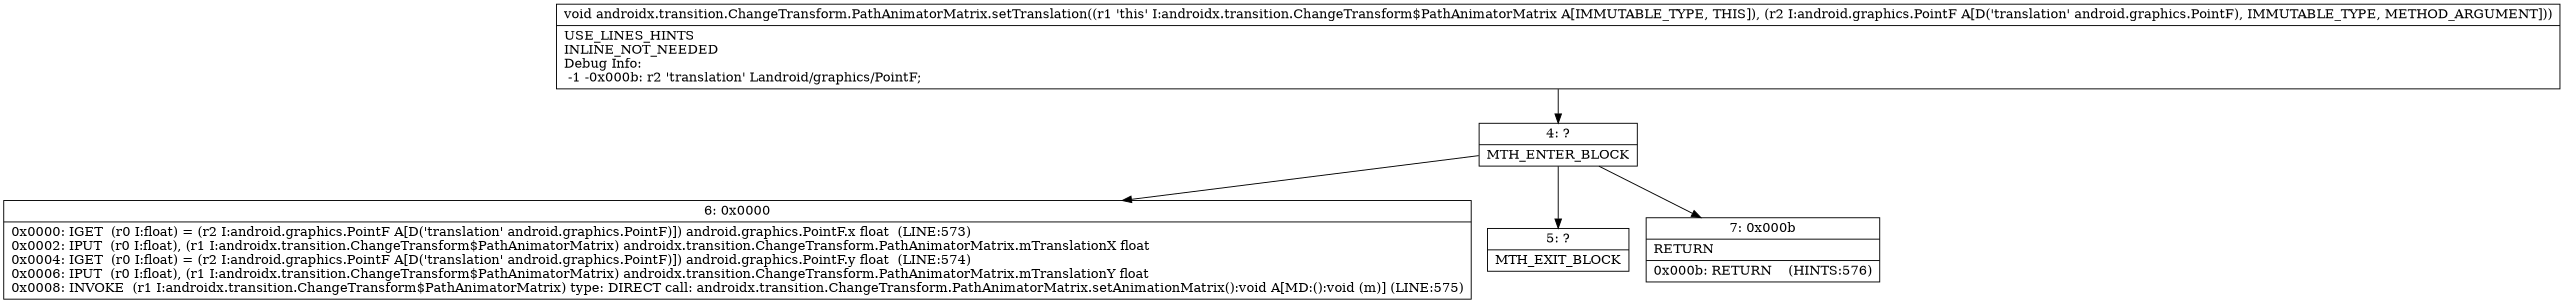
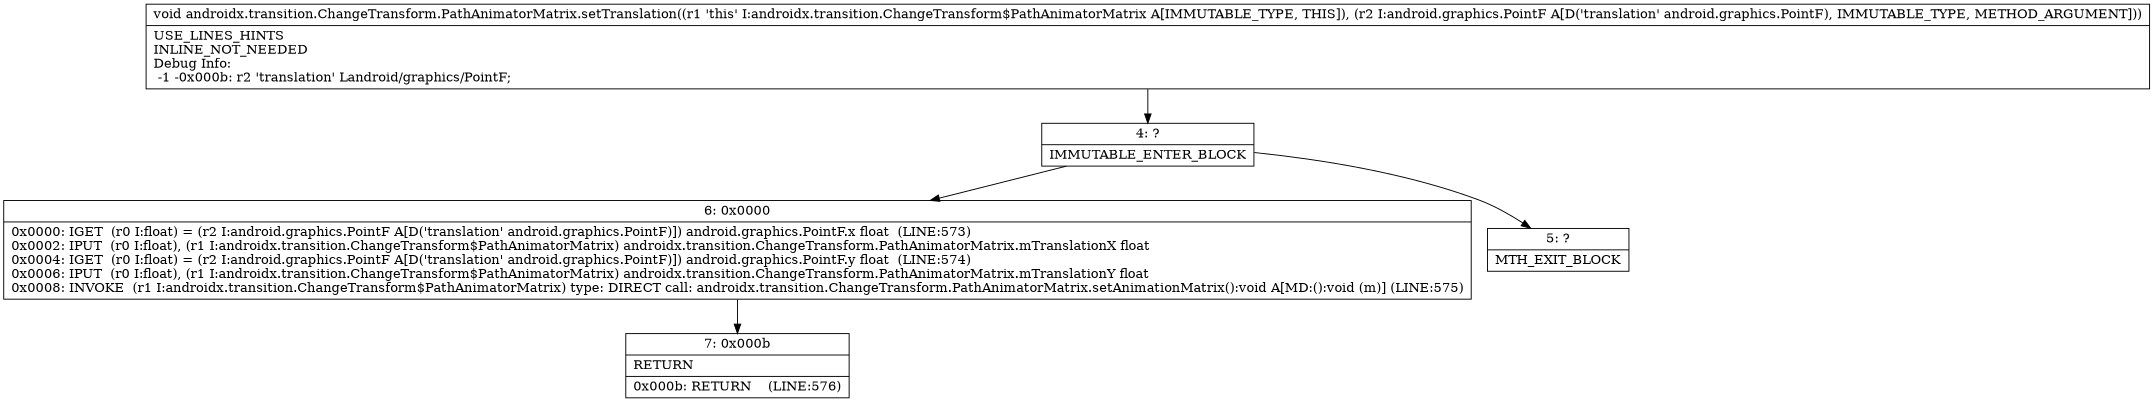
node "4: ?": text "MTH_ENTER_BLOCK" -> "IMMUTABLE_ENTER_BLOCK"
edge "4: ?" -> "7: 0x000b": now "6: 0x0000" -> "7: 0x000b"
node "7: 0x000b": text "0x000b: RETURN    (HINTS:576)" -> "0x000b: RETURN    (LINE:576)"
